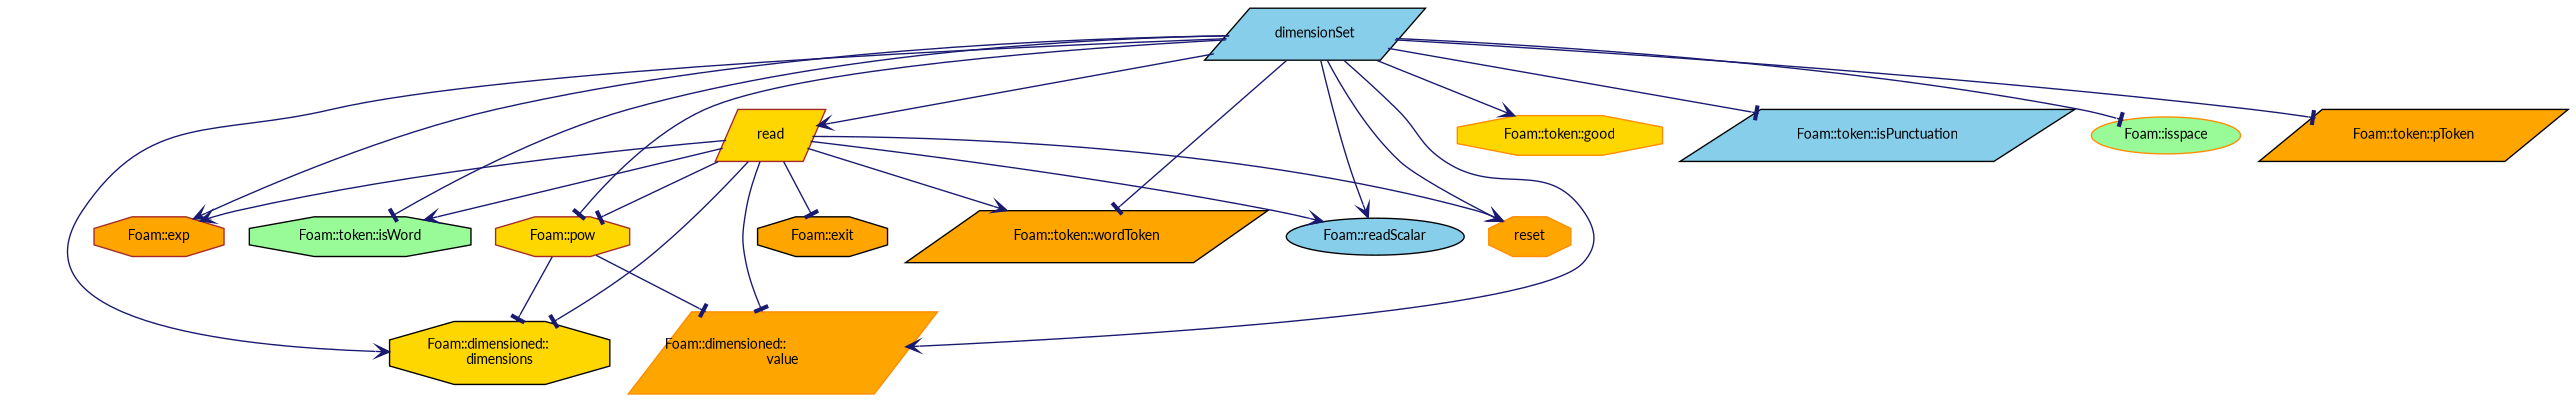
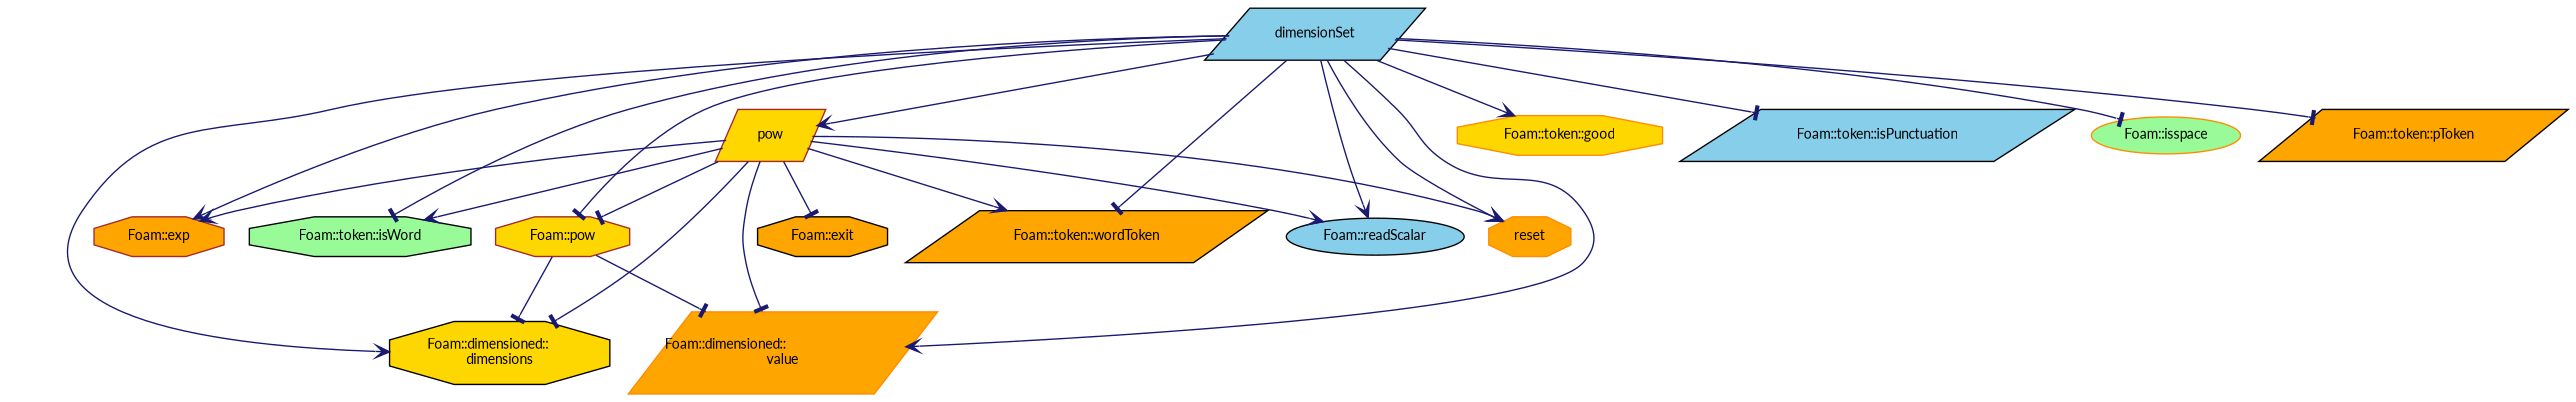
node "read": label "read" -> "pow"
